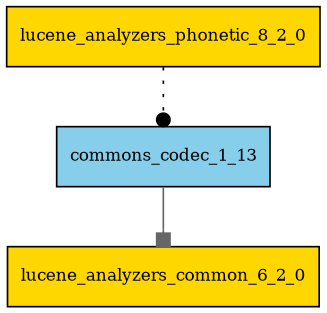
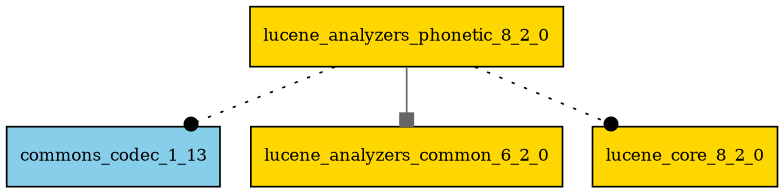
node "lucene_core_8_2_0": added
edge "commons_codec_1_13" -> "lucene_analyzers_common_6_2_0": now "lucene_analyzers_phonetic_8_2_0" -> "lucene_analyzers_common_6_2_0"
